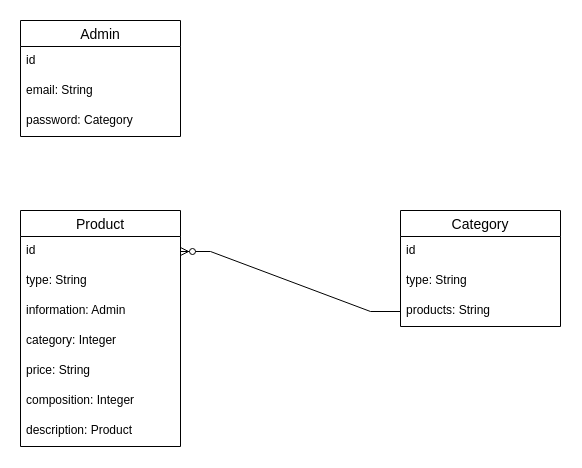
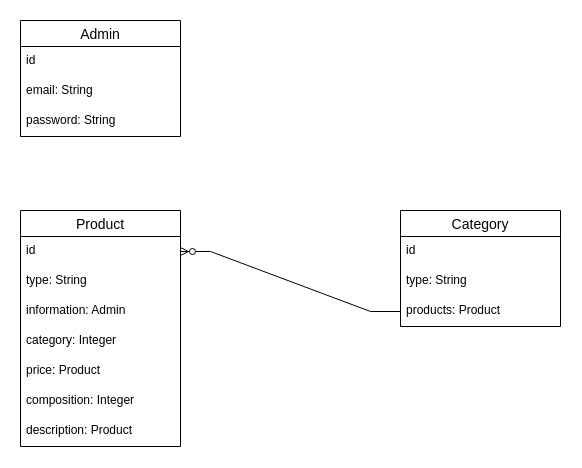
node "password: Category": label "password: Category" -> "password: String"
node "products: String": label "products: String" -> "products: Product"
node "price: String": label "price: String" -> "price: Product"
